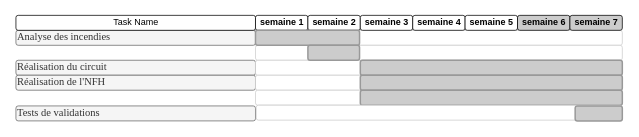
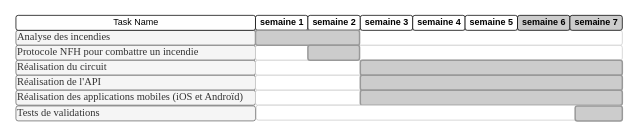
node "Protocole NFH pour combattre un incendie": added
node "Réalisation de l'NFH": label "Réalisation de l'NFH" -> "Réalisation de l'API"
node "Réalisation des applications mobiles (iOS et Androïd)": added
